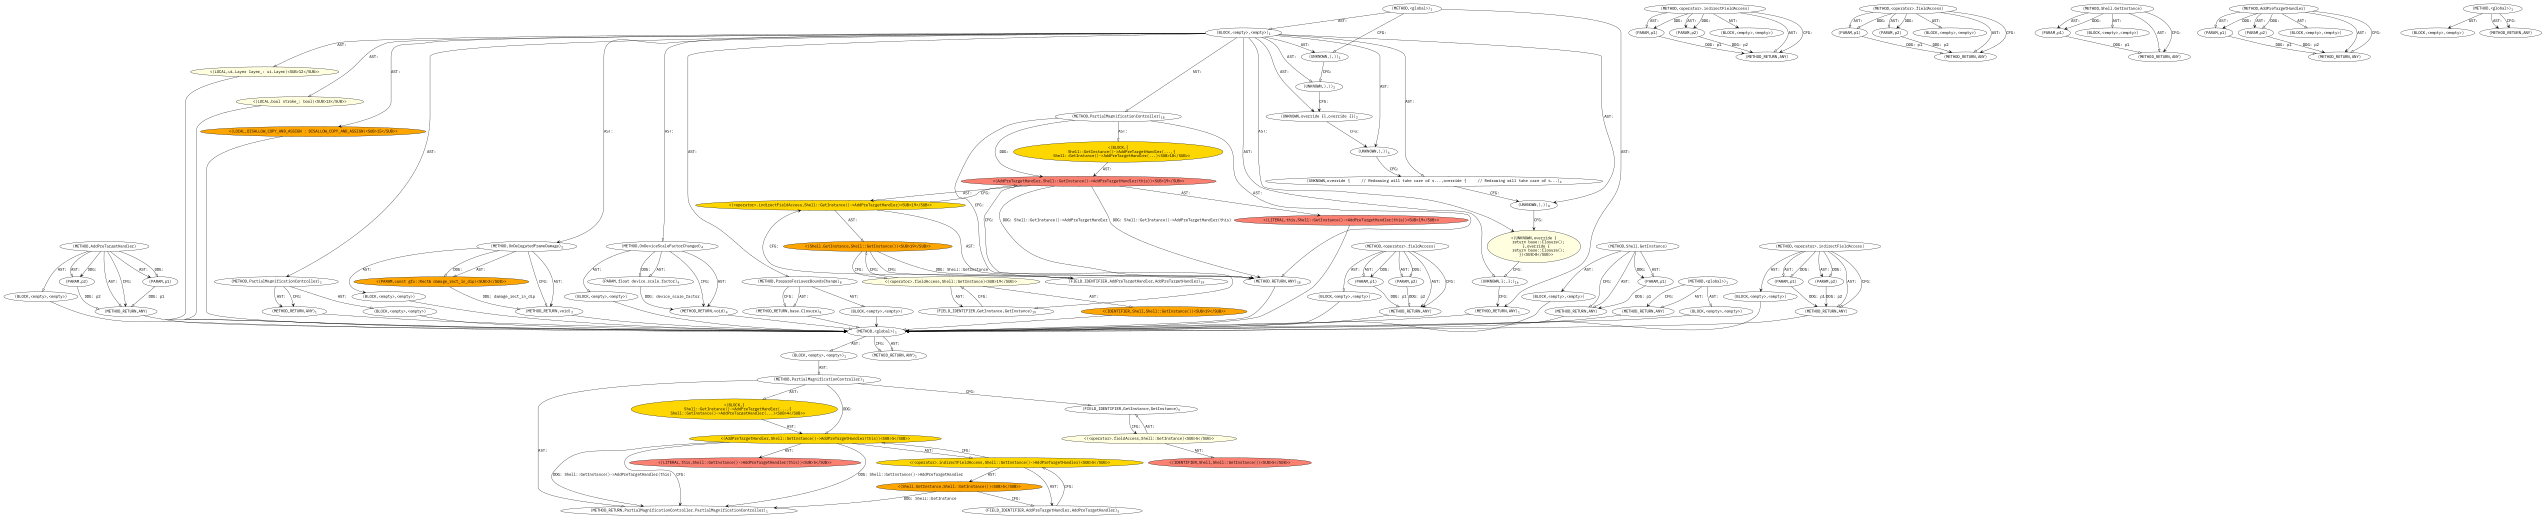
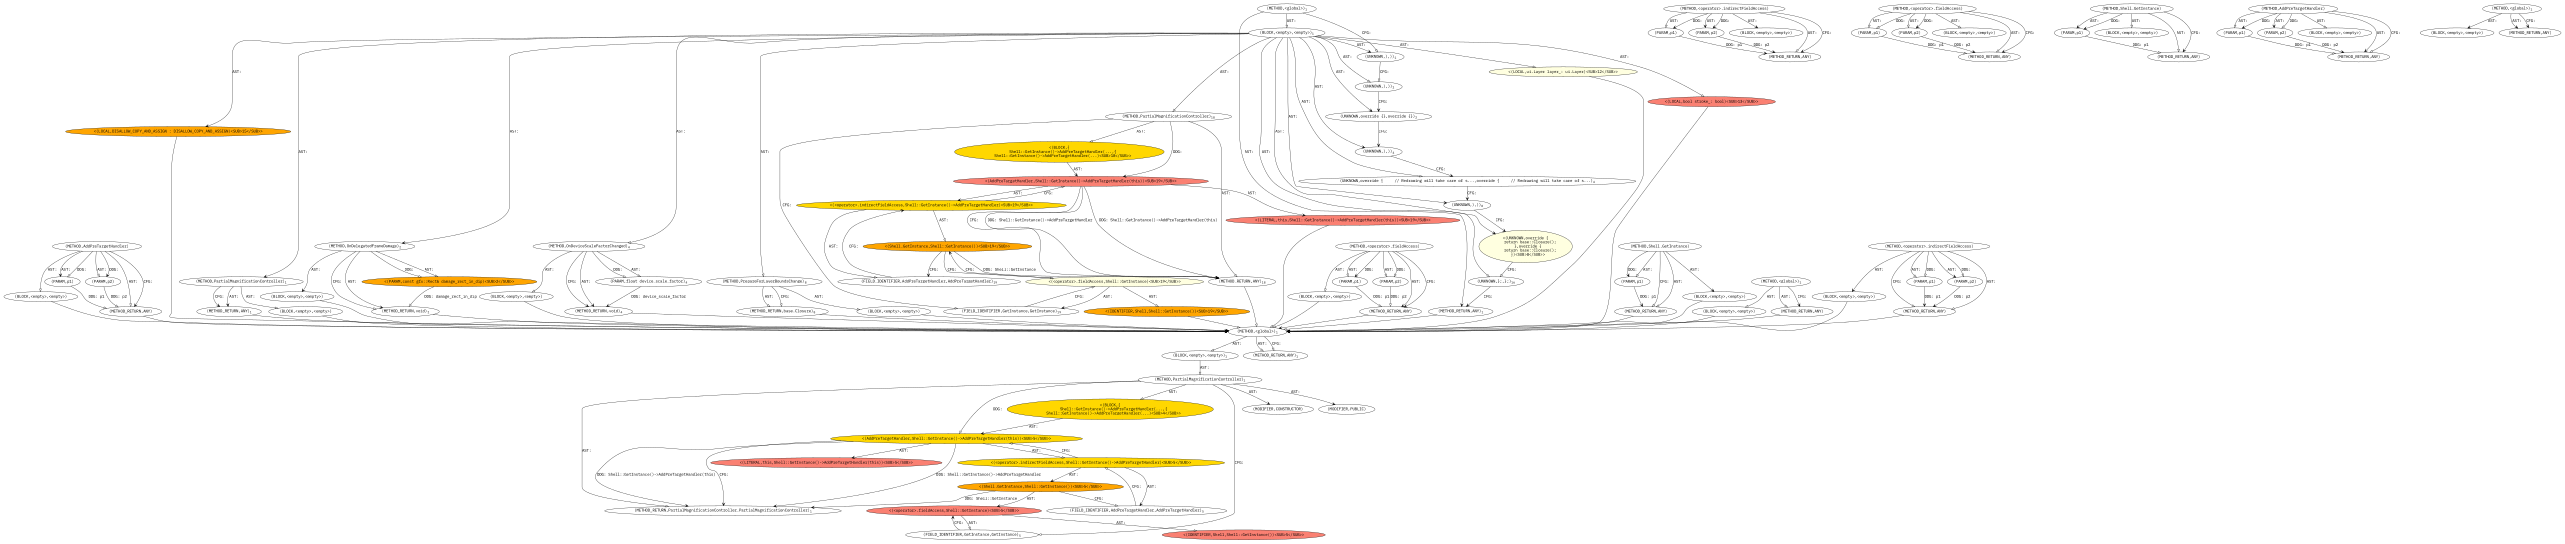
node "<(LOCAL,bool stroke_: bool)<SUB>13</SUB>>": fillcolor lightyellow -> salmon
edge "<(<operator>.fieldAccess,Shell::GetInstance)<SUB>19</SUB>>" -> "<(Shell.GetInstance,Shell::GetInstance())<SUB>19</SUB>>": arrowhead onormal -> vee
node "(MODIFIER,CONSTRUCTOR)": added
node "(MODIFIER,PUBLIC)": added
node "<(<operator>.fieldAccess,Shell::GetInstance)<SUB>5</SUB>>": fillcolor lightyellow -> salmon
edge "<(Shell.GetInstance,Shell::GetInstance())<SUB>5</SUB>>" -> "<(<operator>.fieldAccess,Shell::GetInstance)<SUB>5</SUB>>": added, label "AST:"
